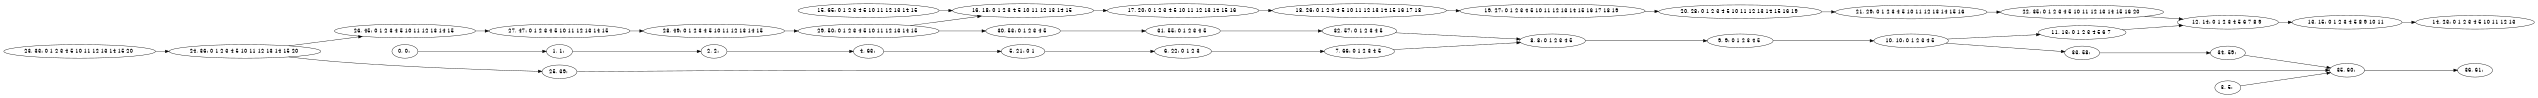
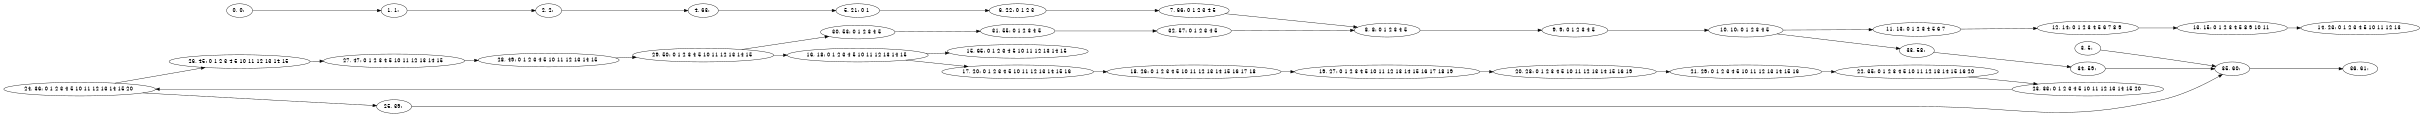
edge "15, 65: 0 1 2 3 4 5 10 11 12 13 14 15" -> "16, 18: 0 1 2 3 4 5 10 11 12 13 14 15": reversed
edge "22, 35: 0 1 2 3 4 5 10 11 12 13 14 15 16 20" -> "12, 14: 0 1 2 3 4 5 6 7 8 9": now "22, 35: 0 1 2 3 4 5 10 11 12 13 14 15 16 20" -> "23, 33: 0 1 2 3 4 5 10 11 12 13 14 15 20"
